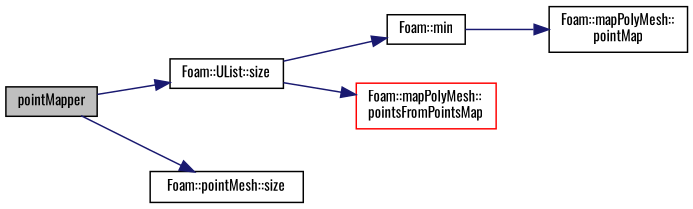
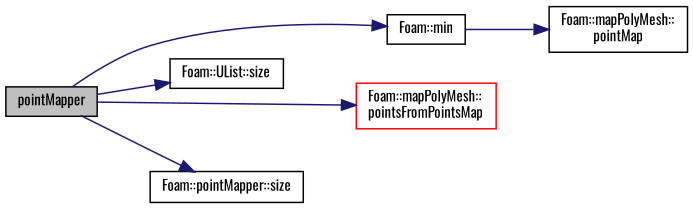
edge "Foam::UList::size" -> "Foam::min": now "pointMapper" -> "Foam::min"
edge "Foam::UList::size" -> "Foam::mapPolyMesh:: pointsFromPointsMap": now "pointMapper" -> "Foam::mapPolyMesh:: pointsFromPointsMap"
node "Foam::pointMesh::size": label "Foam::pointMesh::size" -> "Foam::pointMapper::size"
